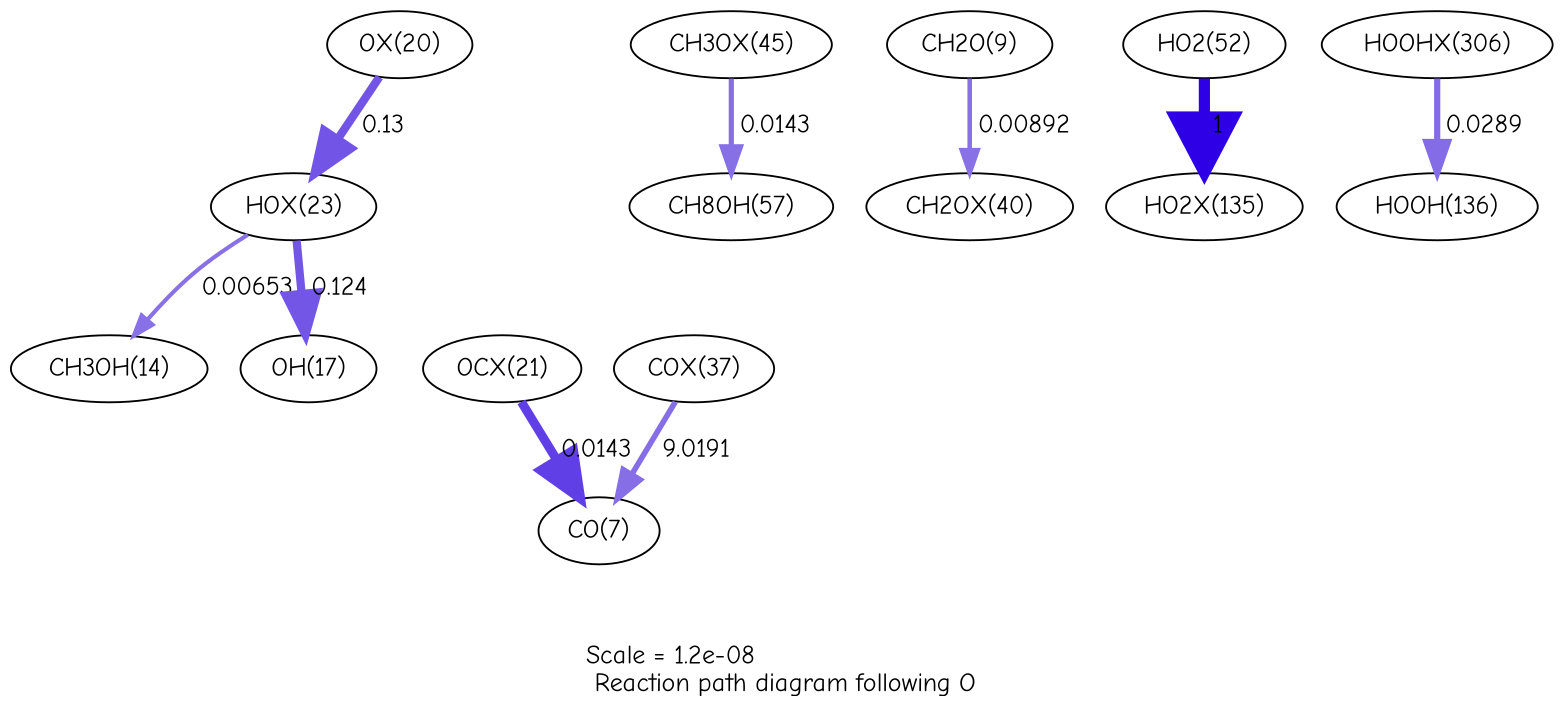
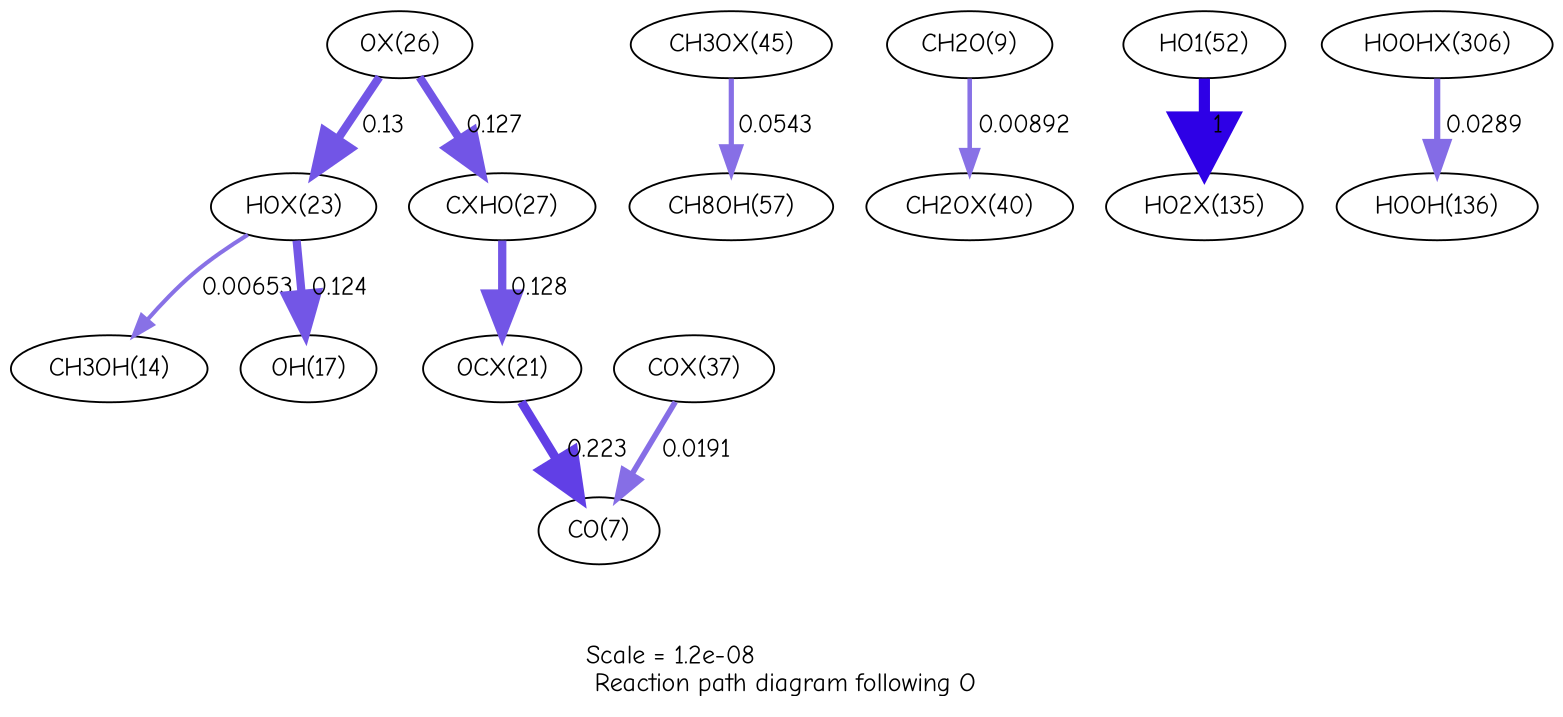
node "OX(20)": label "OX(20)" -> "OX(26)"
node "HO2(52)": label "HO2(52)" -> "HO1(52)"
edge "CH3OX(45)" -> "CH8OH(57)": label " 0.0143" -> " 0.0543"
node "CXHO(27)": added
edge "OCX(21)" -> "CO(7)": label " 0.0143" -> " 0.223"
edge "COX(37)" -> "CO(7)": label " 9.0191" -> " 0.0191"
